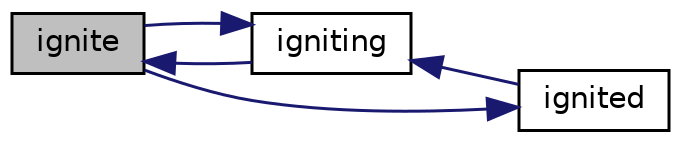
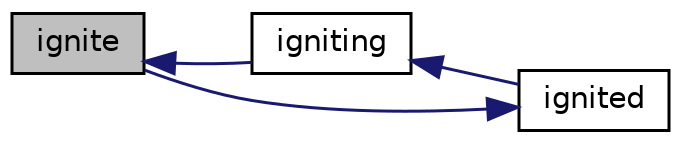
edge "ignite" -> "igniting": removed
